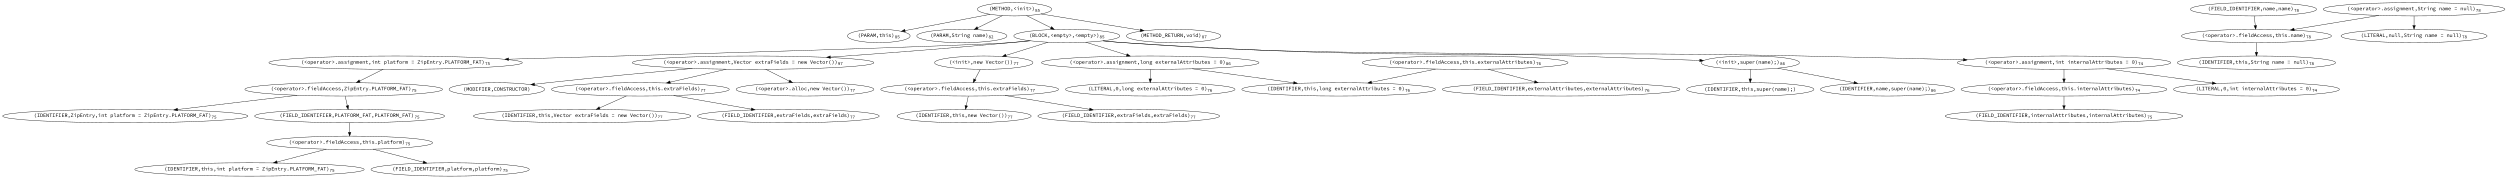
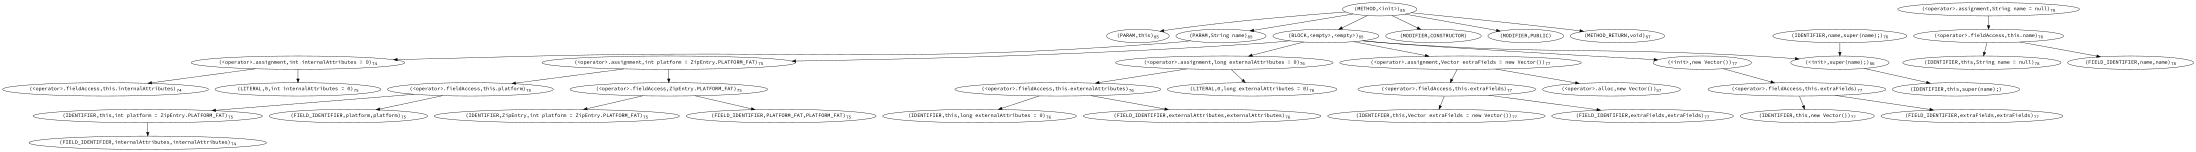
edge "(FIELD_IDENTIFIER,name,name)" -> "(<operator>.fieldAccess,this.name)": reversed
node "(PARAM,String name)": text "82" -> "85"
node "(MODIFIER,PUBLIC)": added
node "(LITERAL,null,String name = null)": removed
edge "(BLOCK,<empty>,<empty>)" -> "(<operator>.assignment,int internalAttributes = 0)": now "(PARAM,String name)" -> "(<operator>.assignment,int internalAttributes = 0)"
node "(<operator>.assignment,Vector extraFields = new Vector())": text "97" -> "77"
node "(<operator>.assignment,long externalAttributes = 0)": text "86" -> "76"
edge "(<init>,super(name);)" -> "(IDENTIFIER,name,super(name);)": reversed
edge "(<operator>.assignment,Vector extraFields = new Vector())" -> "(MODIFIER,CONSTRUCTOR)": now "(METHOD,<init>)" -> "(MODIFIER,CONSTRUCTOR)"
edge "(<operator>.assignment,long externalAttributes = 0)" -> "(IDENTIFIER,this,long externalAttributes = 0)": now "(<operator>.assignment,long externalAttributes = 0)" -> "(<operator>.fieldAccess,this.externalAttributes)"
node "(<operator>.alloc,new Vector())": text "77" -> "57"
node "(IDENTIFIER,name,super(name);)": text "86" -> "76"
node "(LITERAL,0,int internalAttributes = 0)": text "74" -> "75"
edge "(<operator>.fieldAccess,this.internalAttributes)" -> "(FIELD_IDENTIFIER,internalAttributes,internalAttributes)": now "(IDENTIFIER,this,int platform = ZipEntry.PLATFORM_FAT)" -> "(FIELD_IDENTIFIER,internalAttributes,internalAttributes)"
node "(FIELD_IDENTIFIER,internalAttributes,internalAttributes)": text "75" -> "74"
edge "(FIELD_IDENTIFIER,PLATFORM_FAT,PLATFORM_FAT)" -> "(<operator>.fieldAccess,this.platform)": now "(<operator>.assignment,int platform = ZipEntry.PLATFORM_FAT)" -> "(<operator>.fieldAccess,this.platform)"
